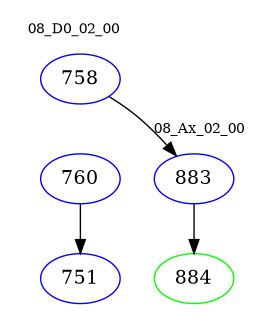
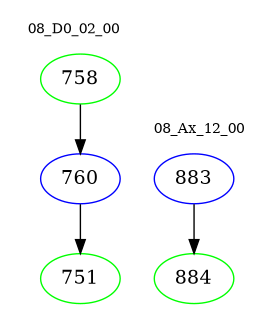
node "758": color blue -> green
edge "758" -> "883": now "758" -> "760"
cluster "08_Ax_02_00": label "08_Ax_02_00" -> "08_Ax_12_00"
node "751": color blue -> green
